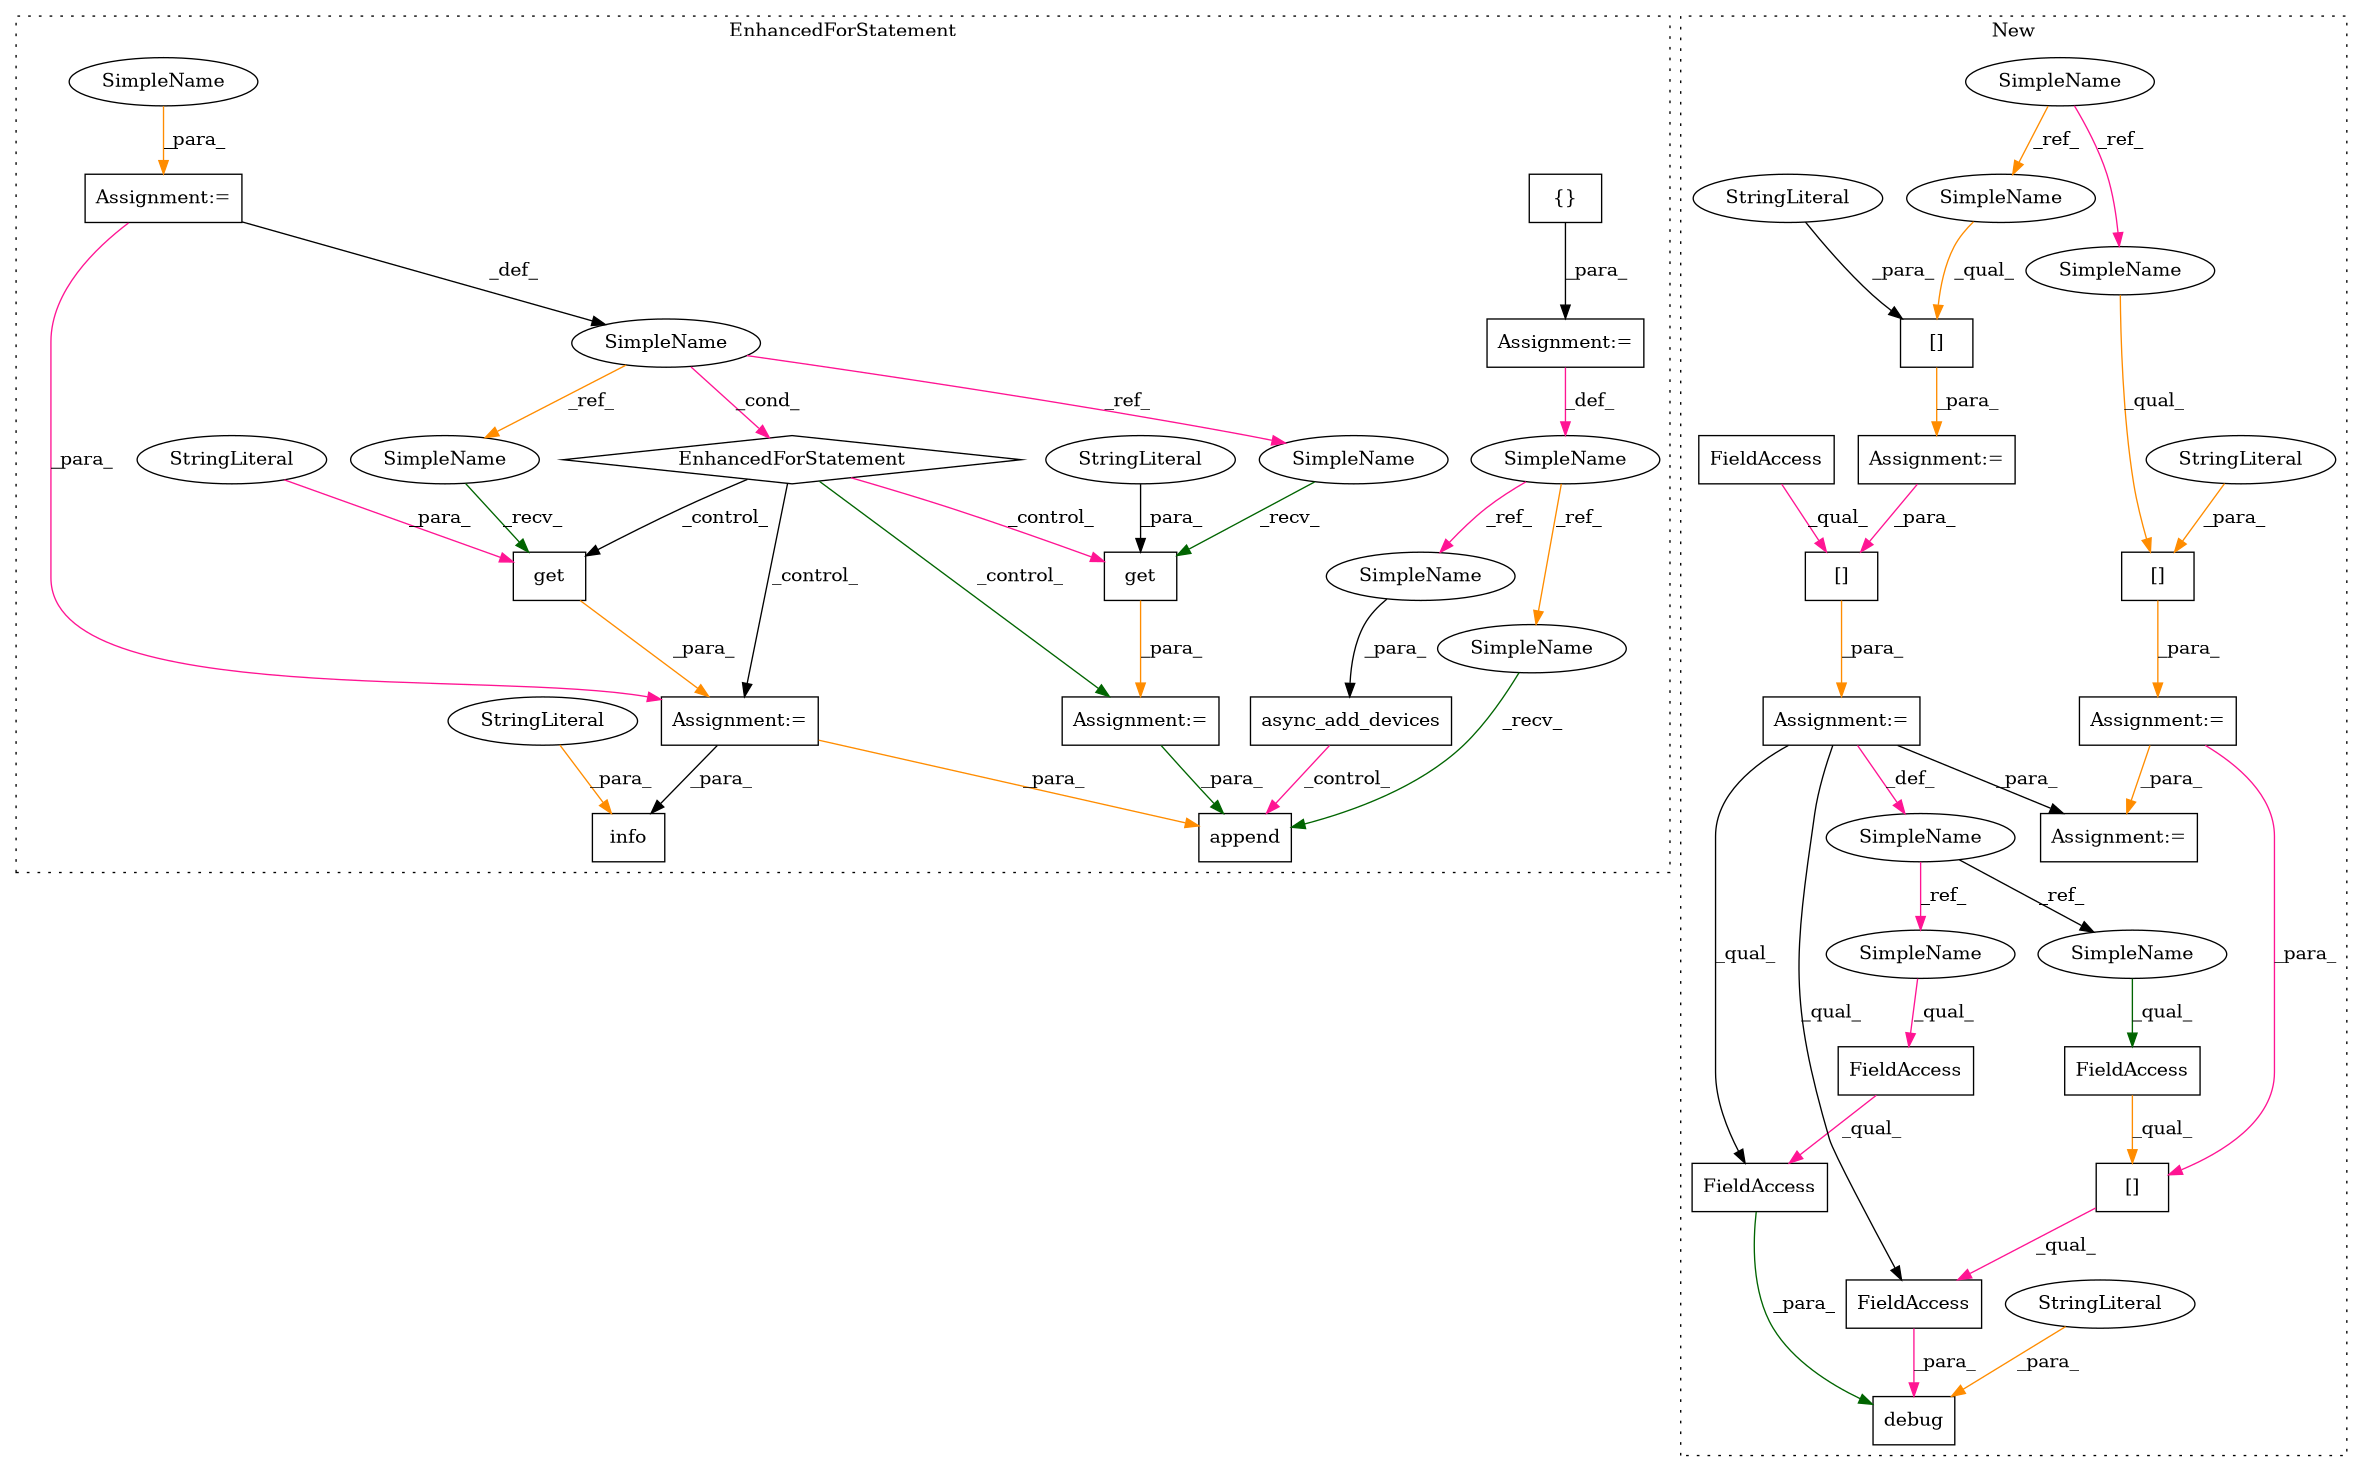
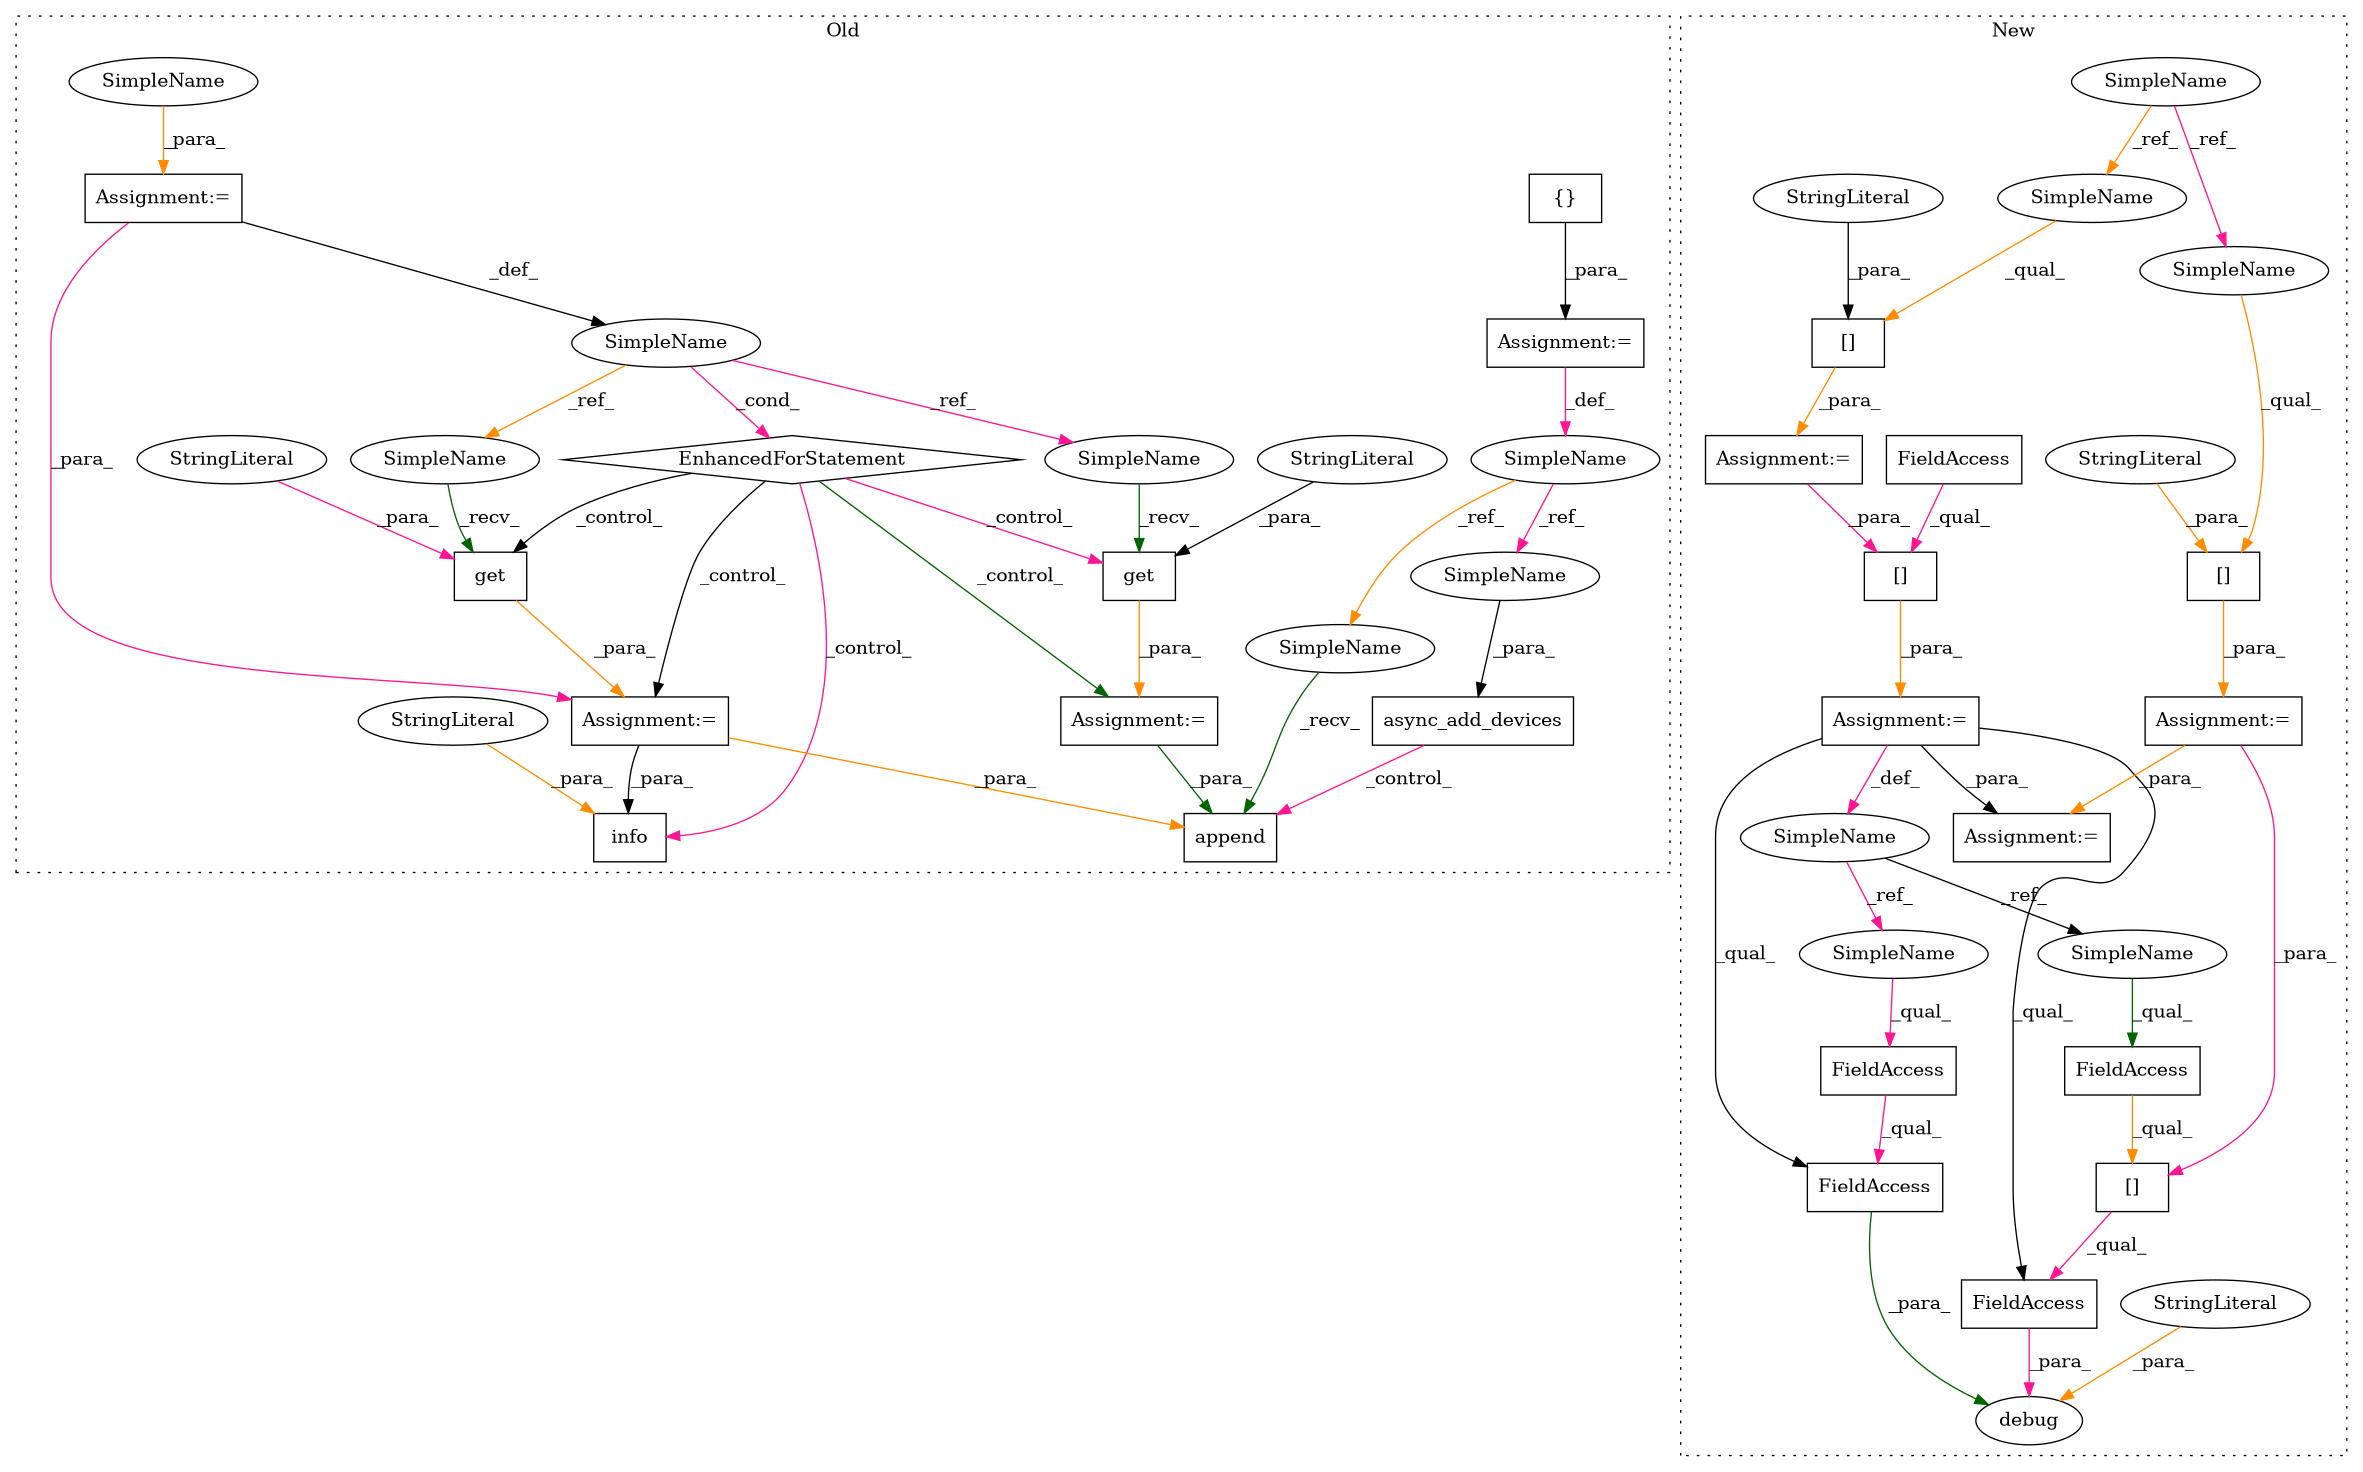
cluster "EnhancedForStatement": label "EnhancedForStatement" -> "Old"
edge "EnhancedForStatement" -> "info": added, label "_control_"
node "debug": shape box -> ellipse
